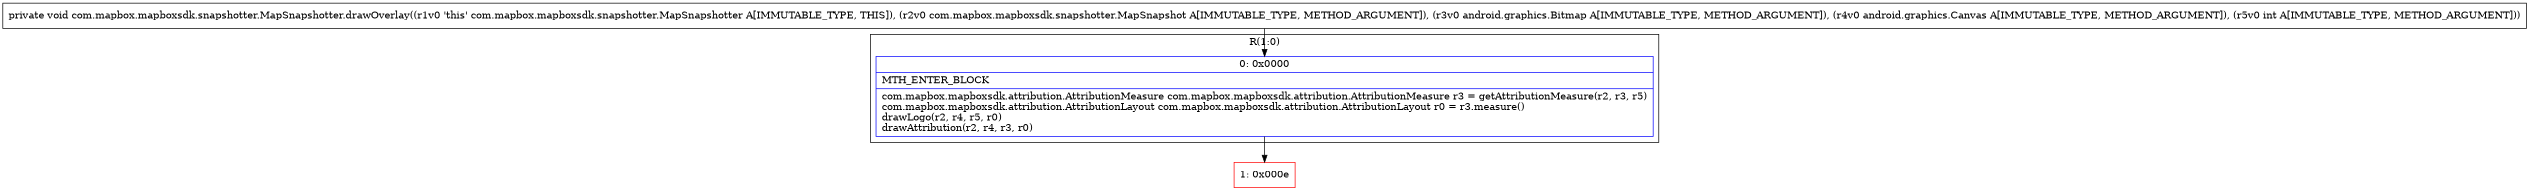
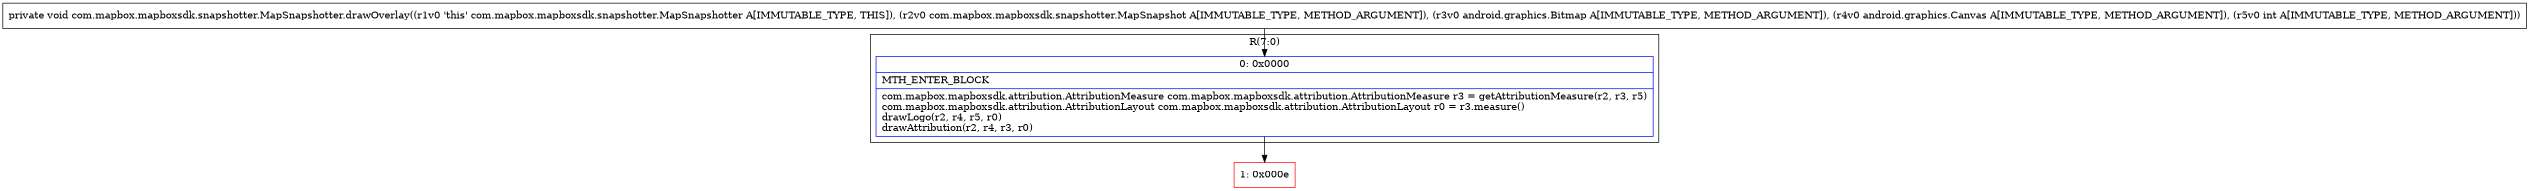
cluster "R(1:0)": label "R(1:0)" -> "R(7:0)"
